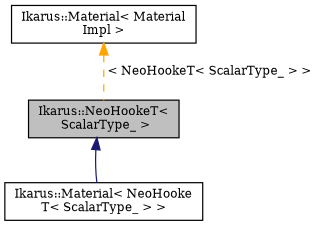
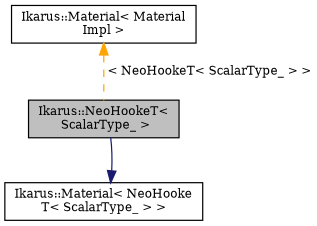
edge "Ikarus::Material< NeoHooke T< ScalarType_ > >" -> "Ikarus::NeoHookeT< ScalarType_ >": reversed
